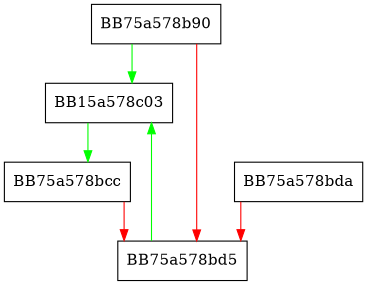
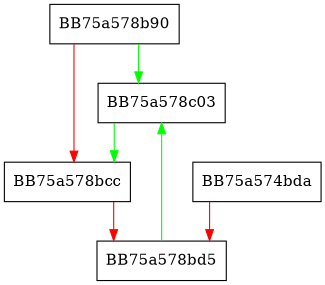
node "BB15a578c03": label "BB15a578c03" -> "BB75a578c03"
edge "BB75a578b90" -> "BB75a578bd5": now "BB75a578b90" -> "BB75a578bcc"
node "BB75a578bda": label "BB75a578bda" -> "BB75a574bda"
